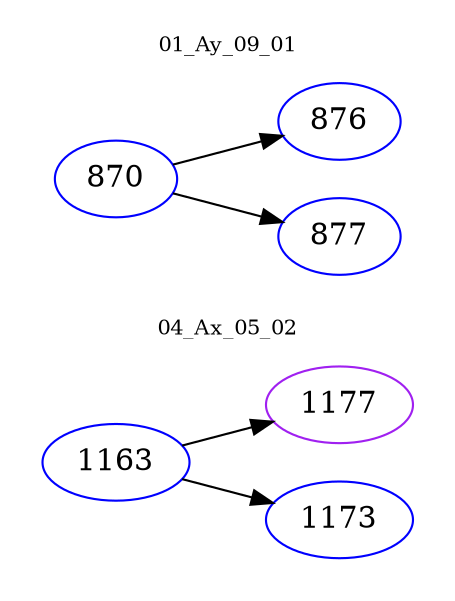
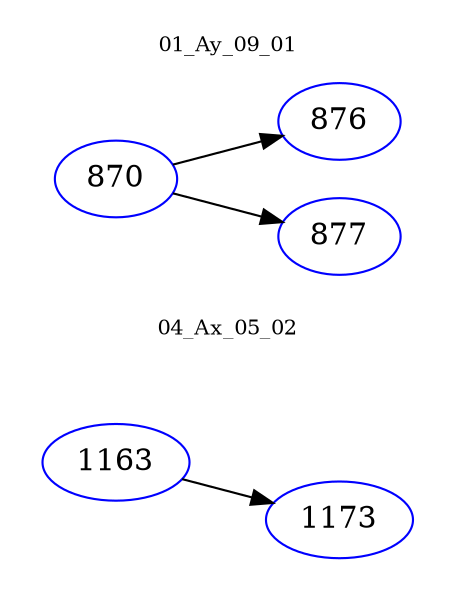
node "1177": removed
